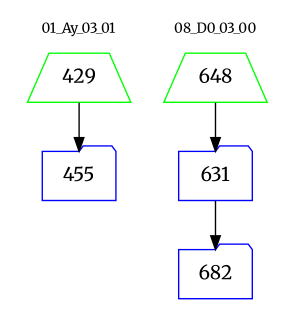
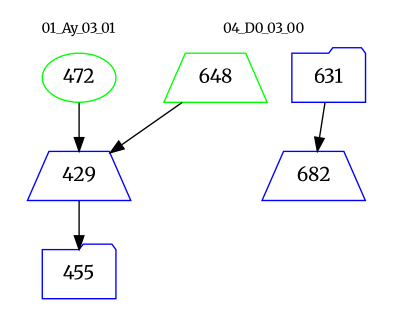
cluster "08_D0_03_00": label "08_D0_03_00" -> "04_D0_03_00"
node "472": added
node "429": color green -> blue
edge "648" -> "631": now "648" -> "429"
node "682": shape folder -> trapezium
